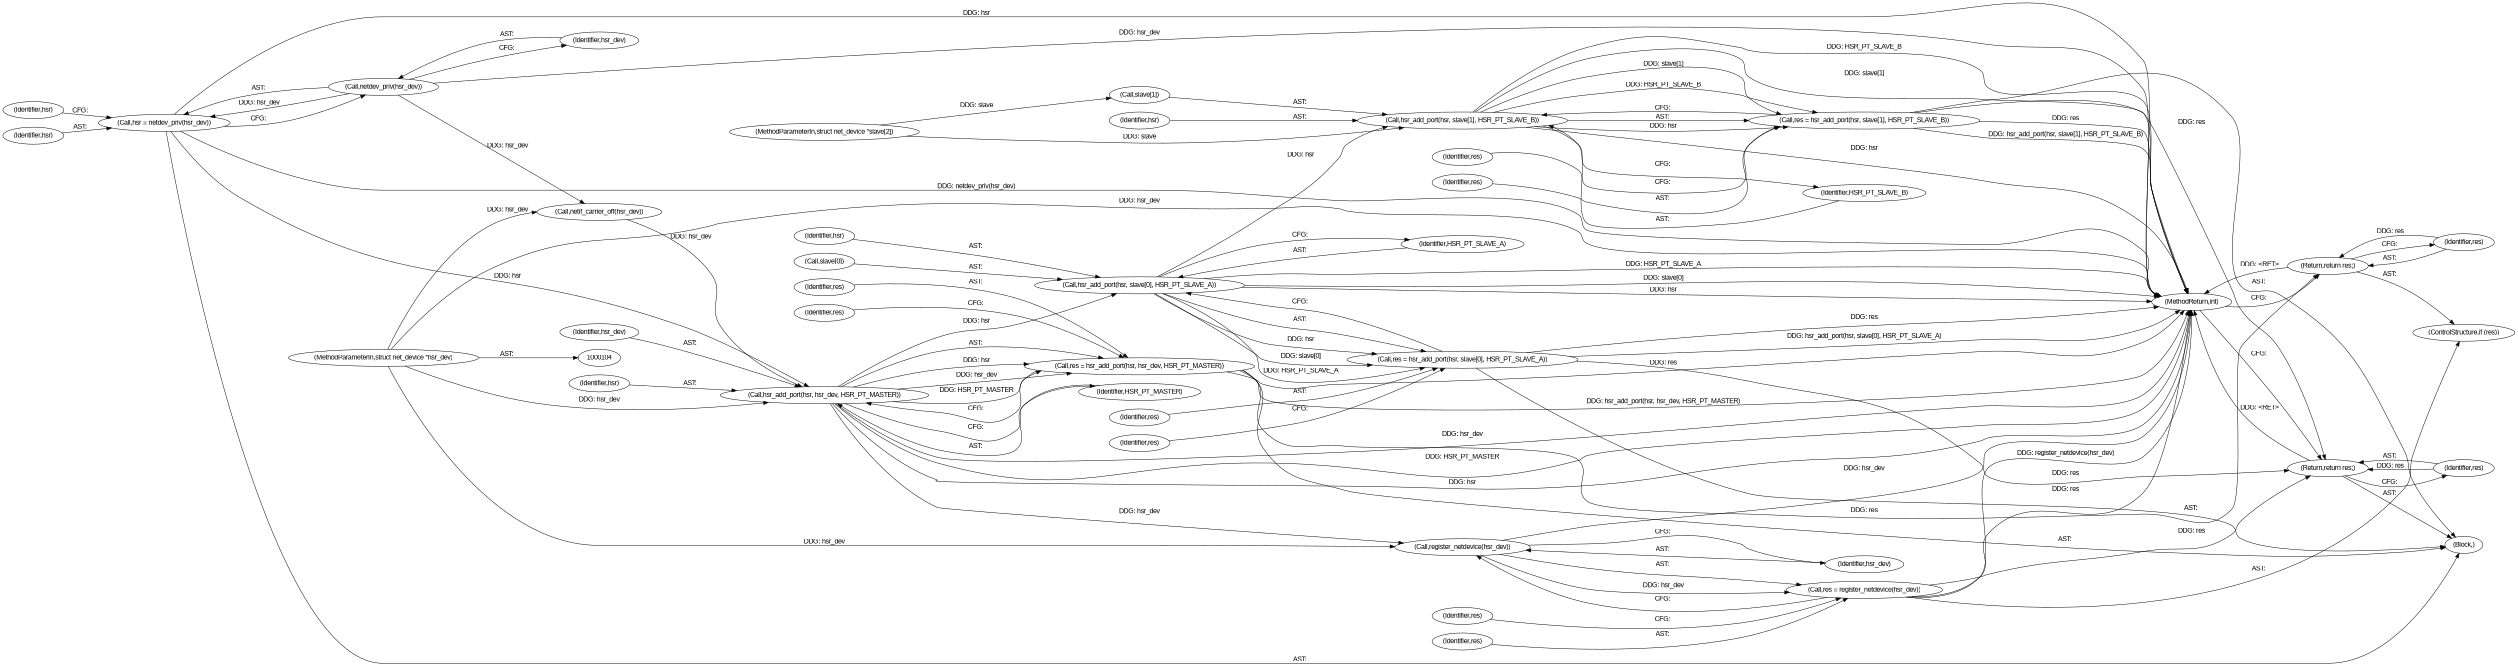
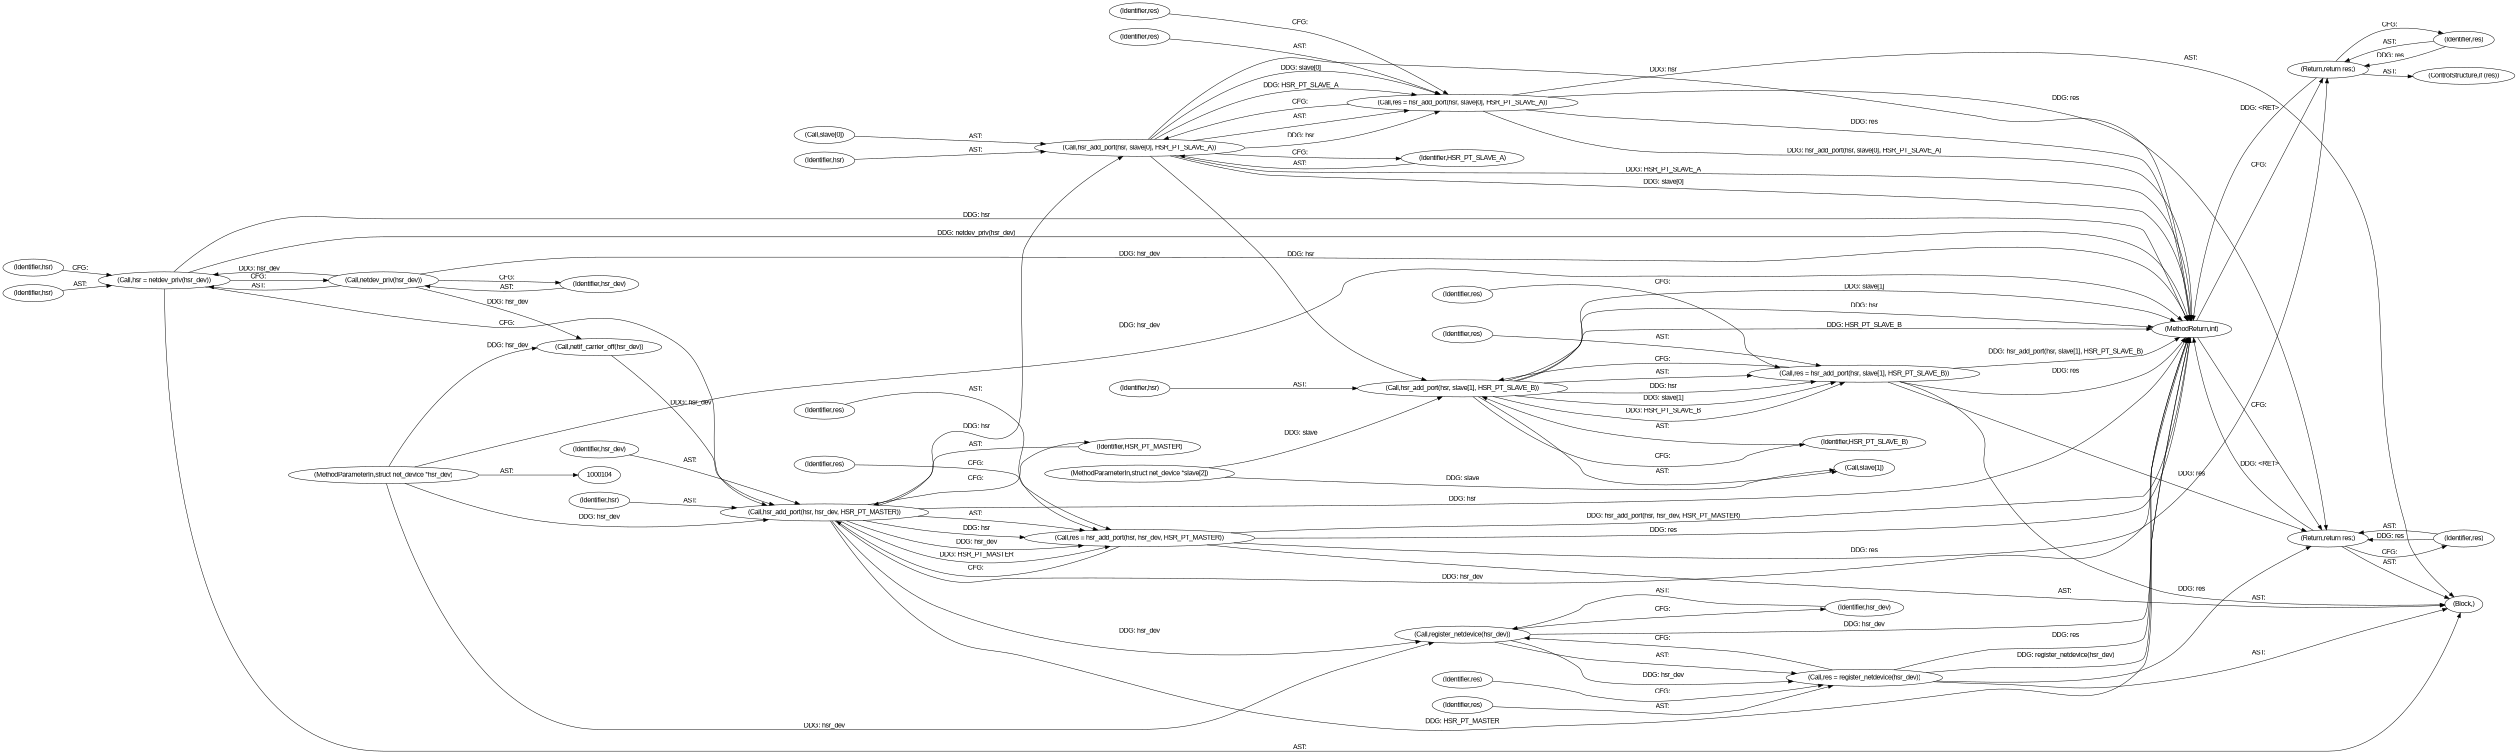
edge "(Call,slave[1])" -> "(Call,hsr_add_port(hsr, slave[1], HSR_PT_SLAVE_B))": reversed
edge "(Call,hsr = netdev_priv(hsr_dev))" -> "(Call,hsr_add_port(hsr, hsr_dev, HSR_PT_MASTER))": label "DDG: hsr" -> "CFG: "
edge "(Call,res = register_netdevice(hsr_dev))" -> "(ControlStructure,if (res))": now "(Call,res = register_netdevice(hsr_dev))" -> "(Block,)"
